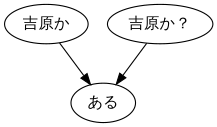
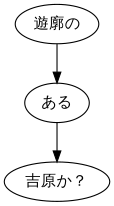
node "吉原か": label "吉原か" -> "遊廓の"
edge "吉原か？" -> "ある": reversed
